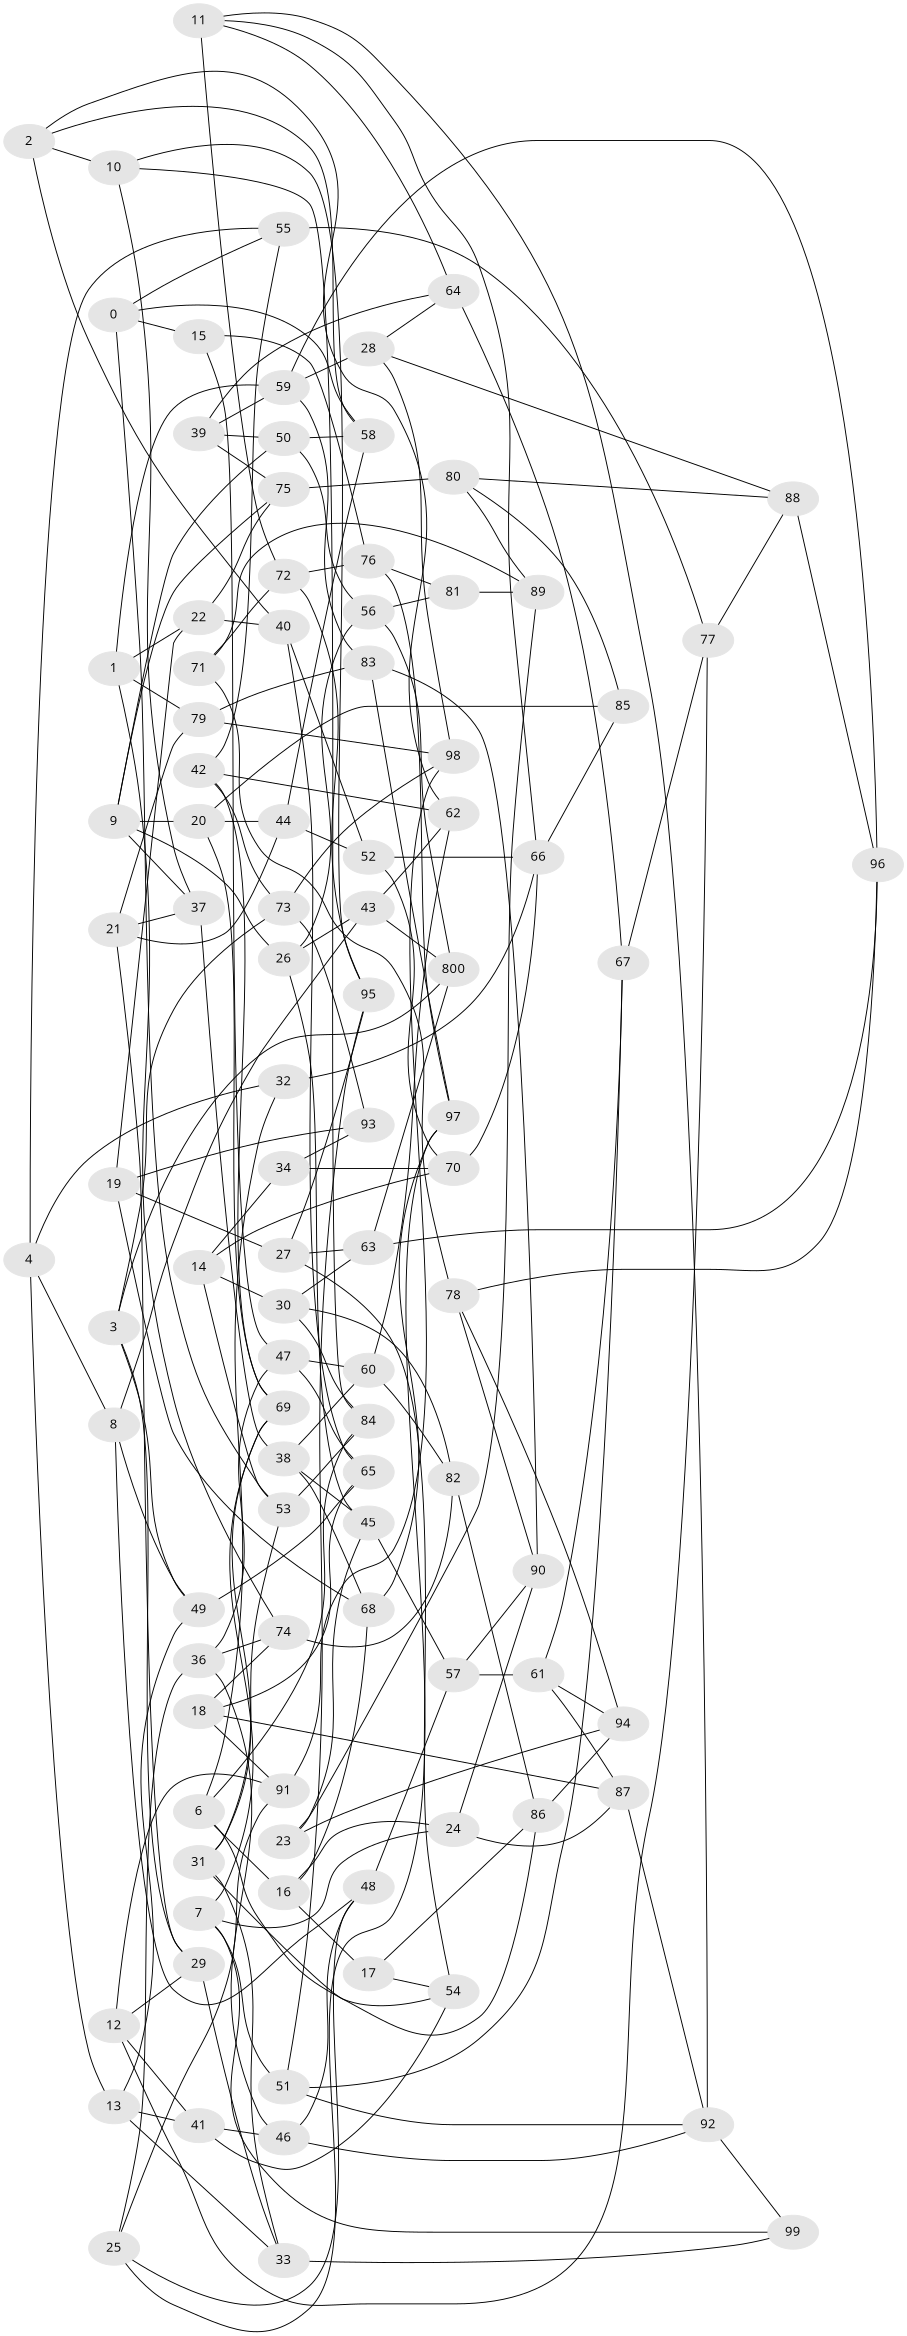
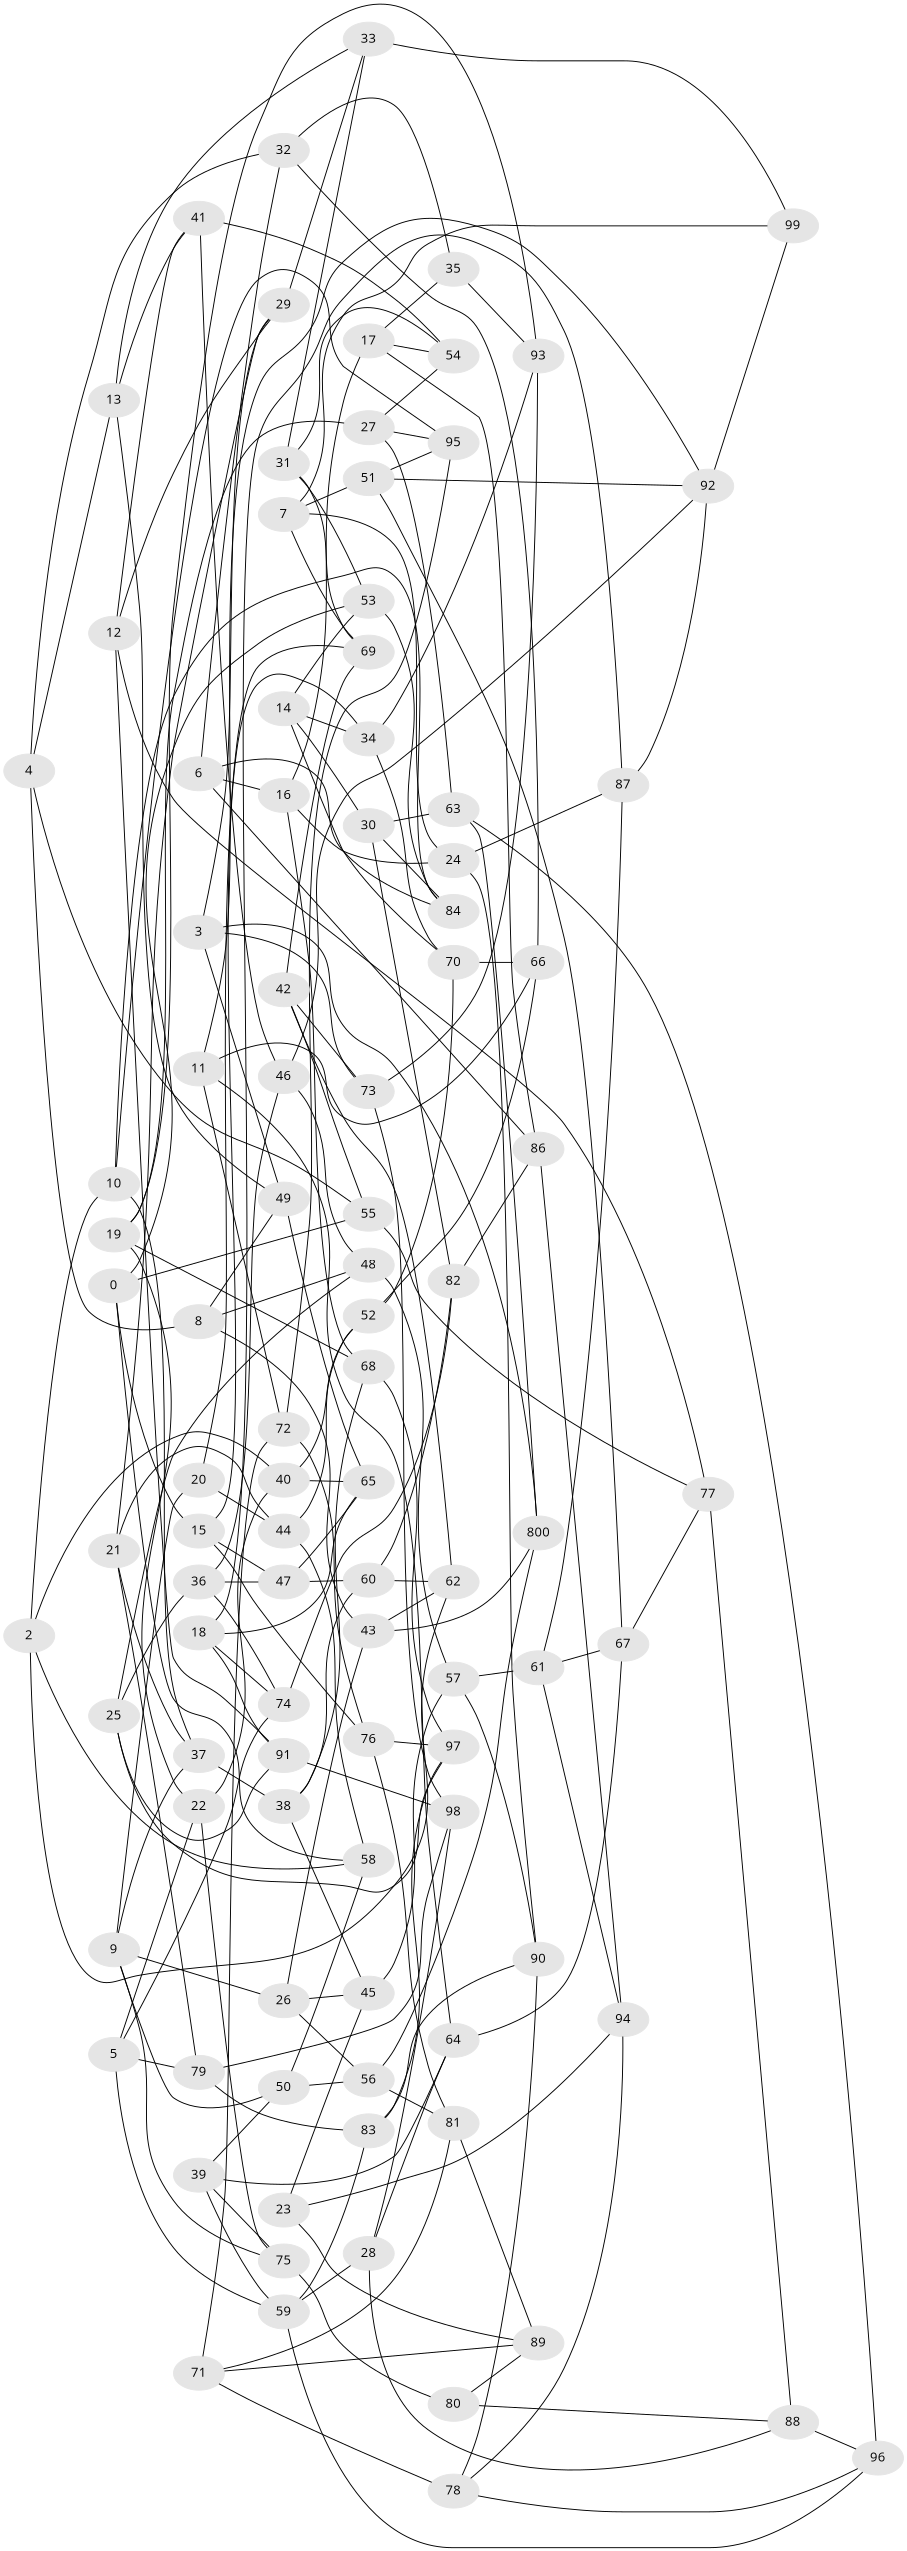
node "35": added
node "1": label "1" -> "5"
node "85": removed
edge "34" -- "15": added
edge "81" -- "71": added
